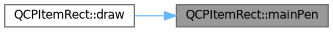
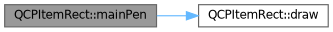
edge "QCPItemRect::draw" -> "QCPItemRect::mainPen": reversed
